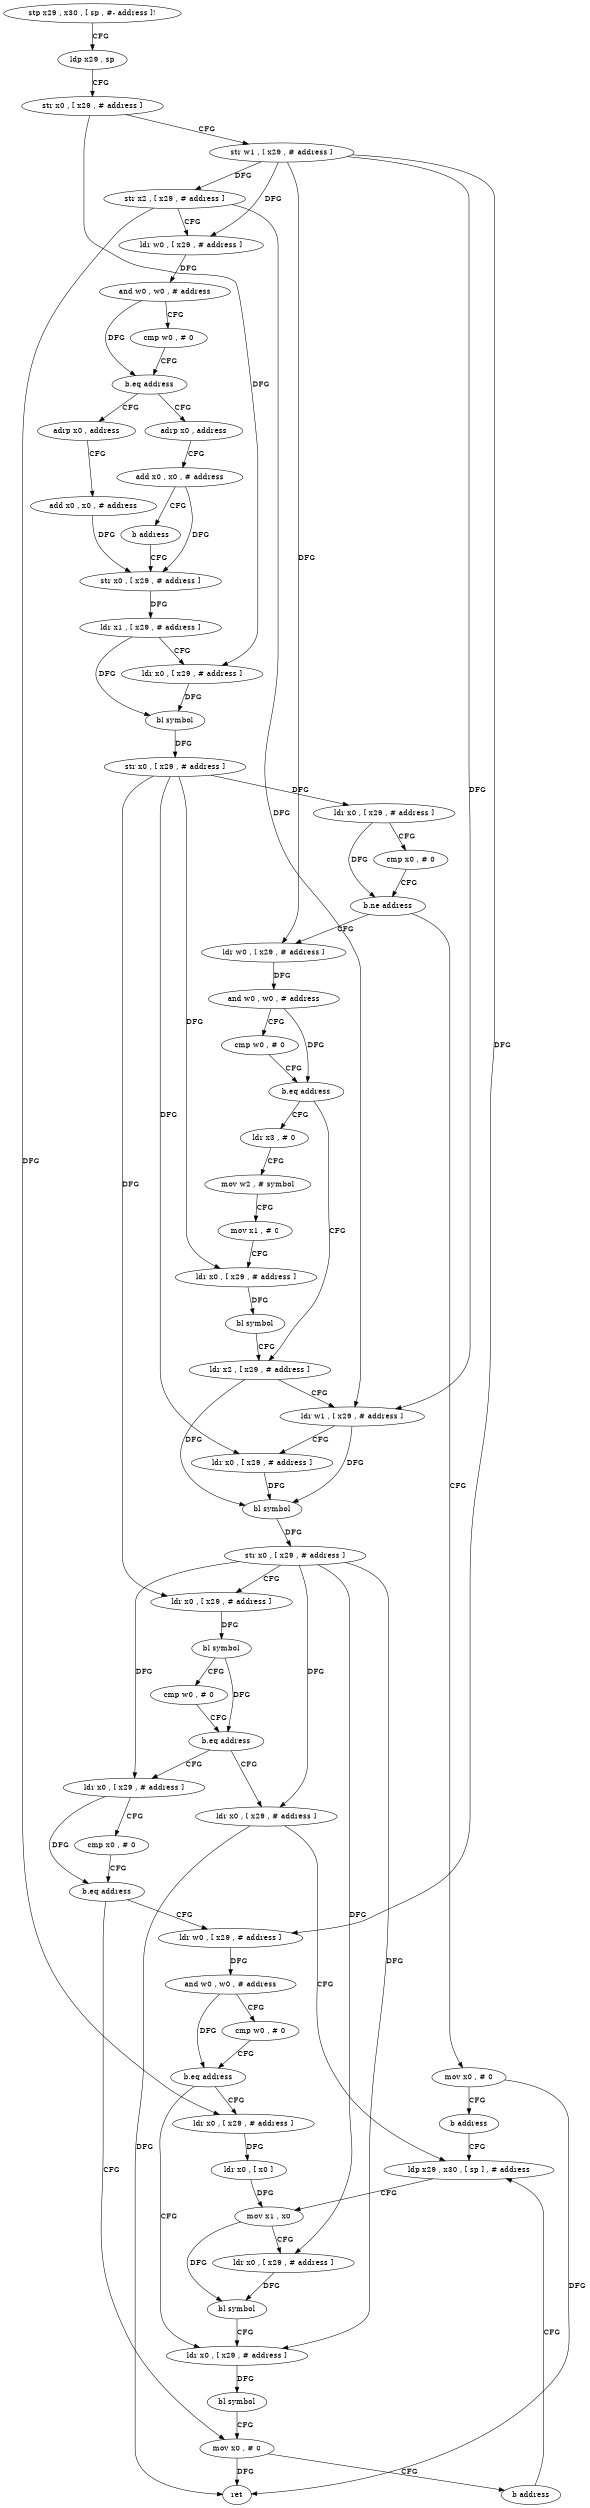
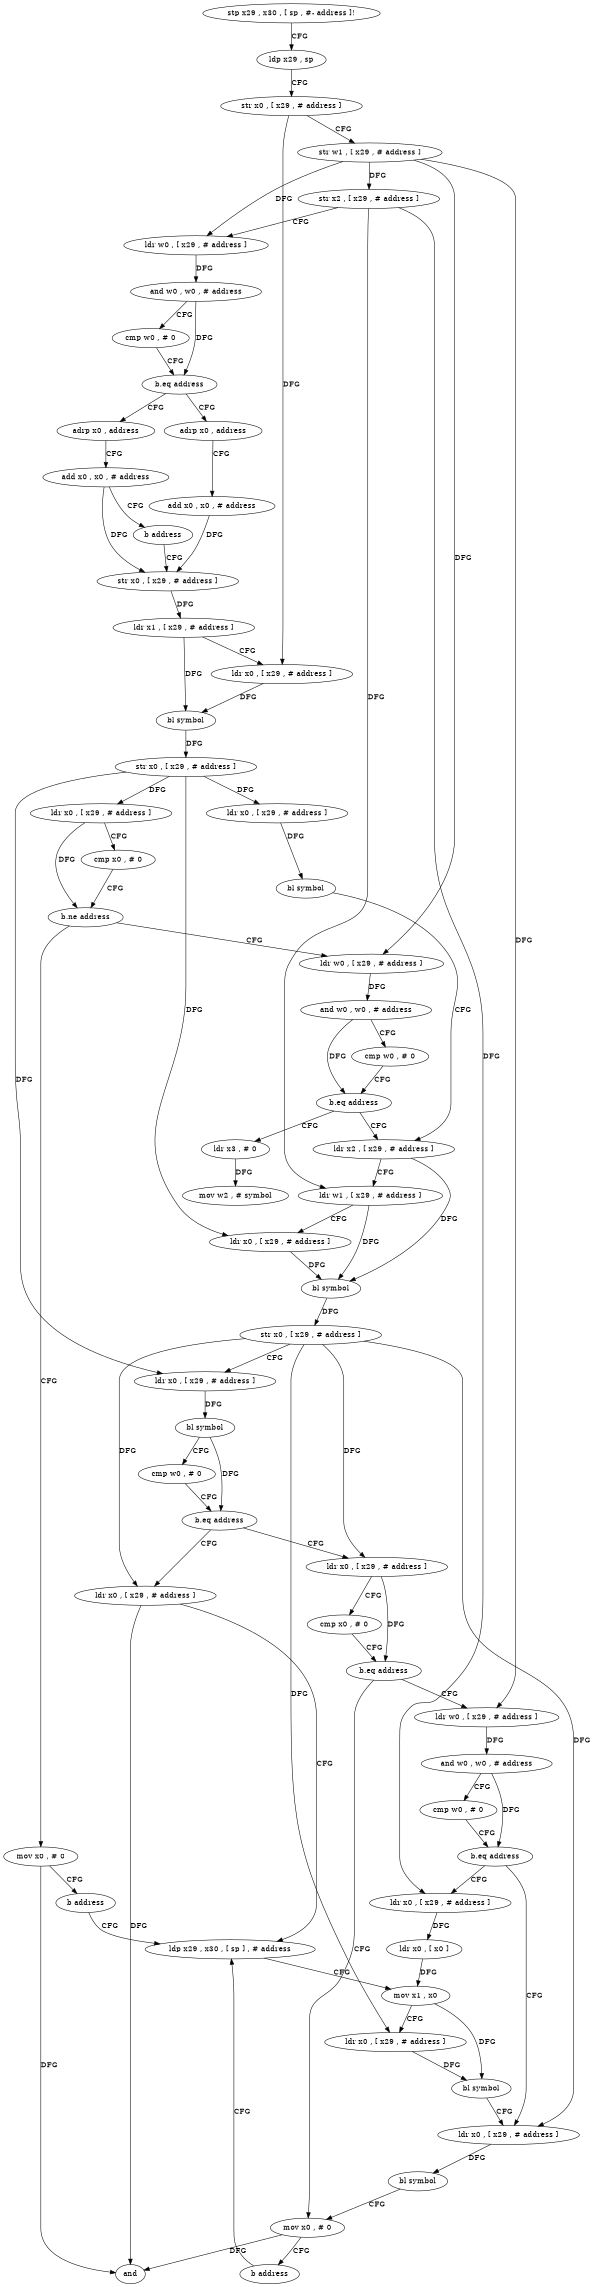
edge "str w1 , [ x29 , # address ]" -> "ldr w1 , [ x29 , # address ]": removed, label "DFG"
edge "ldr x3 , # 0" -> "mov w2 , # symbol": label "CFG" -> "DFG"
node "mov x1 , # 0": removed
node "ret": label "ret" -> "and"
